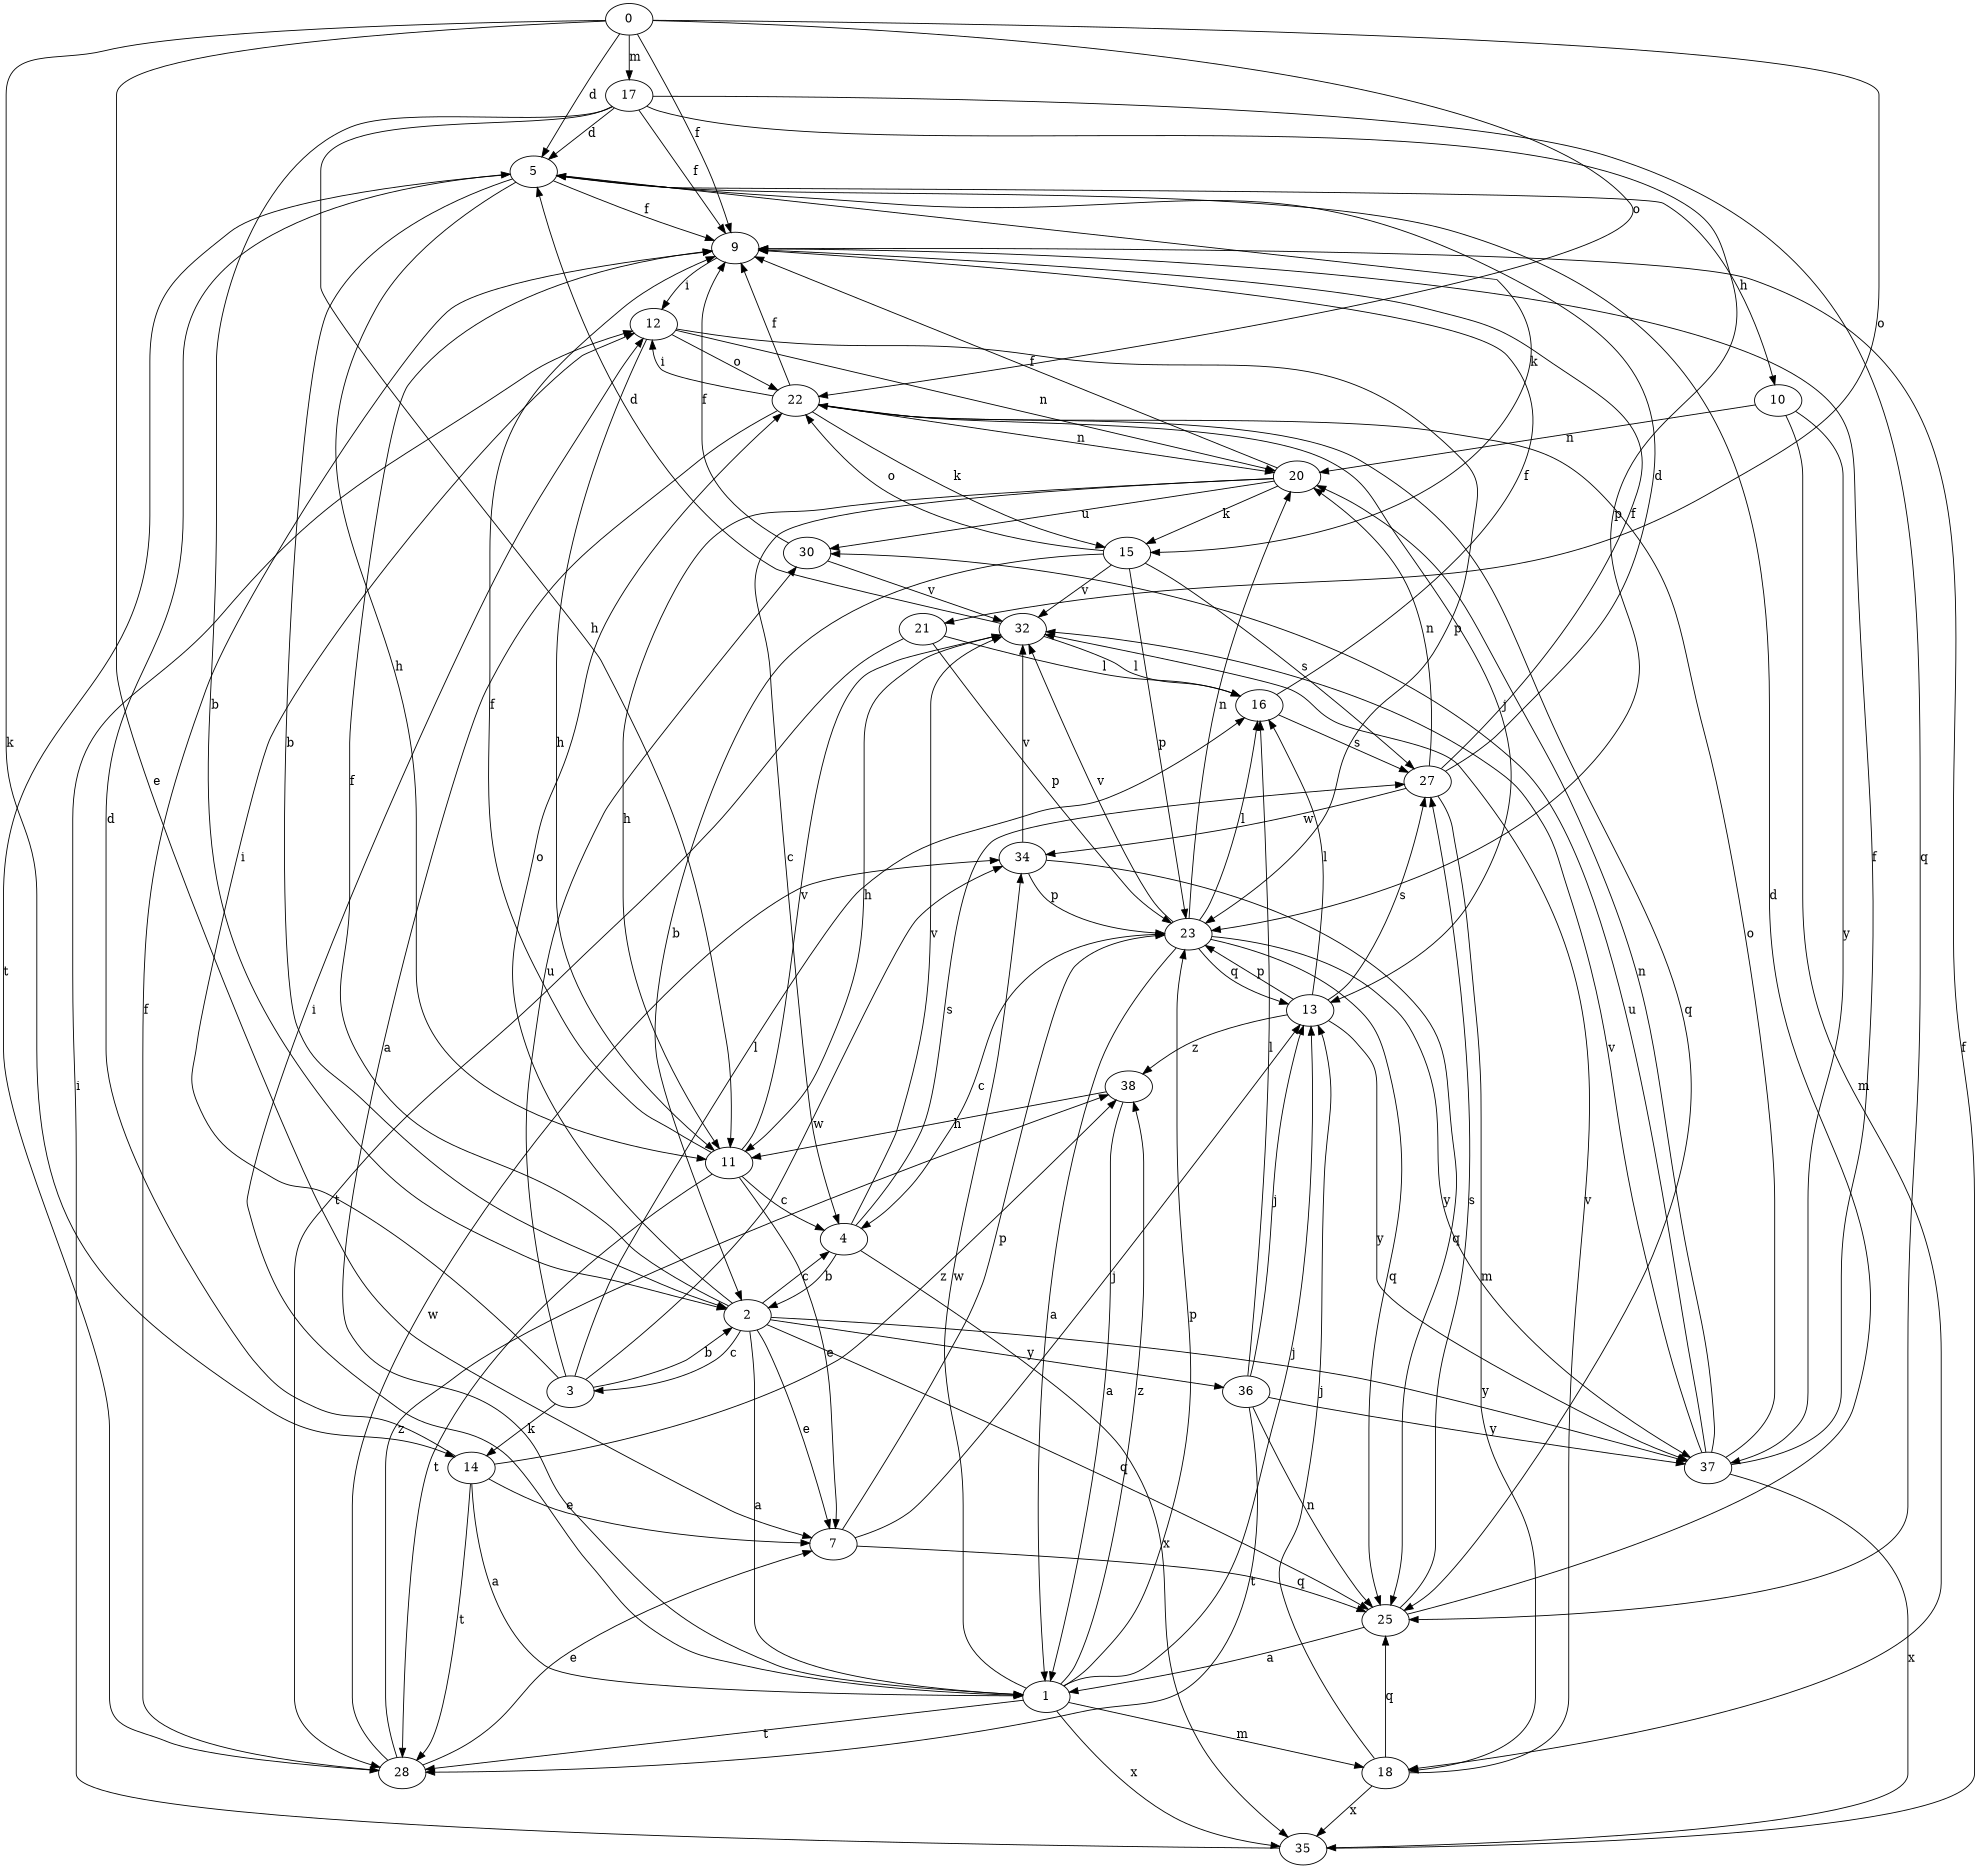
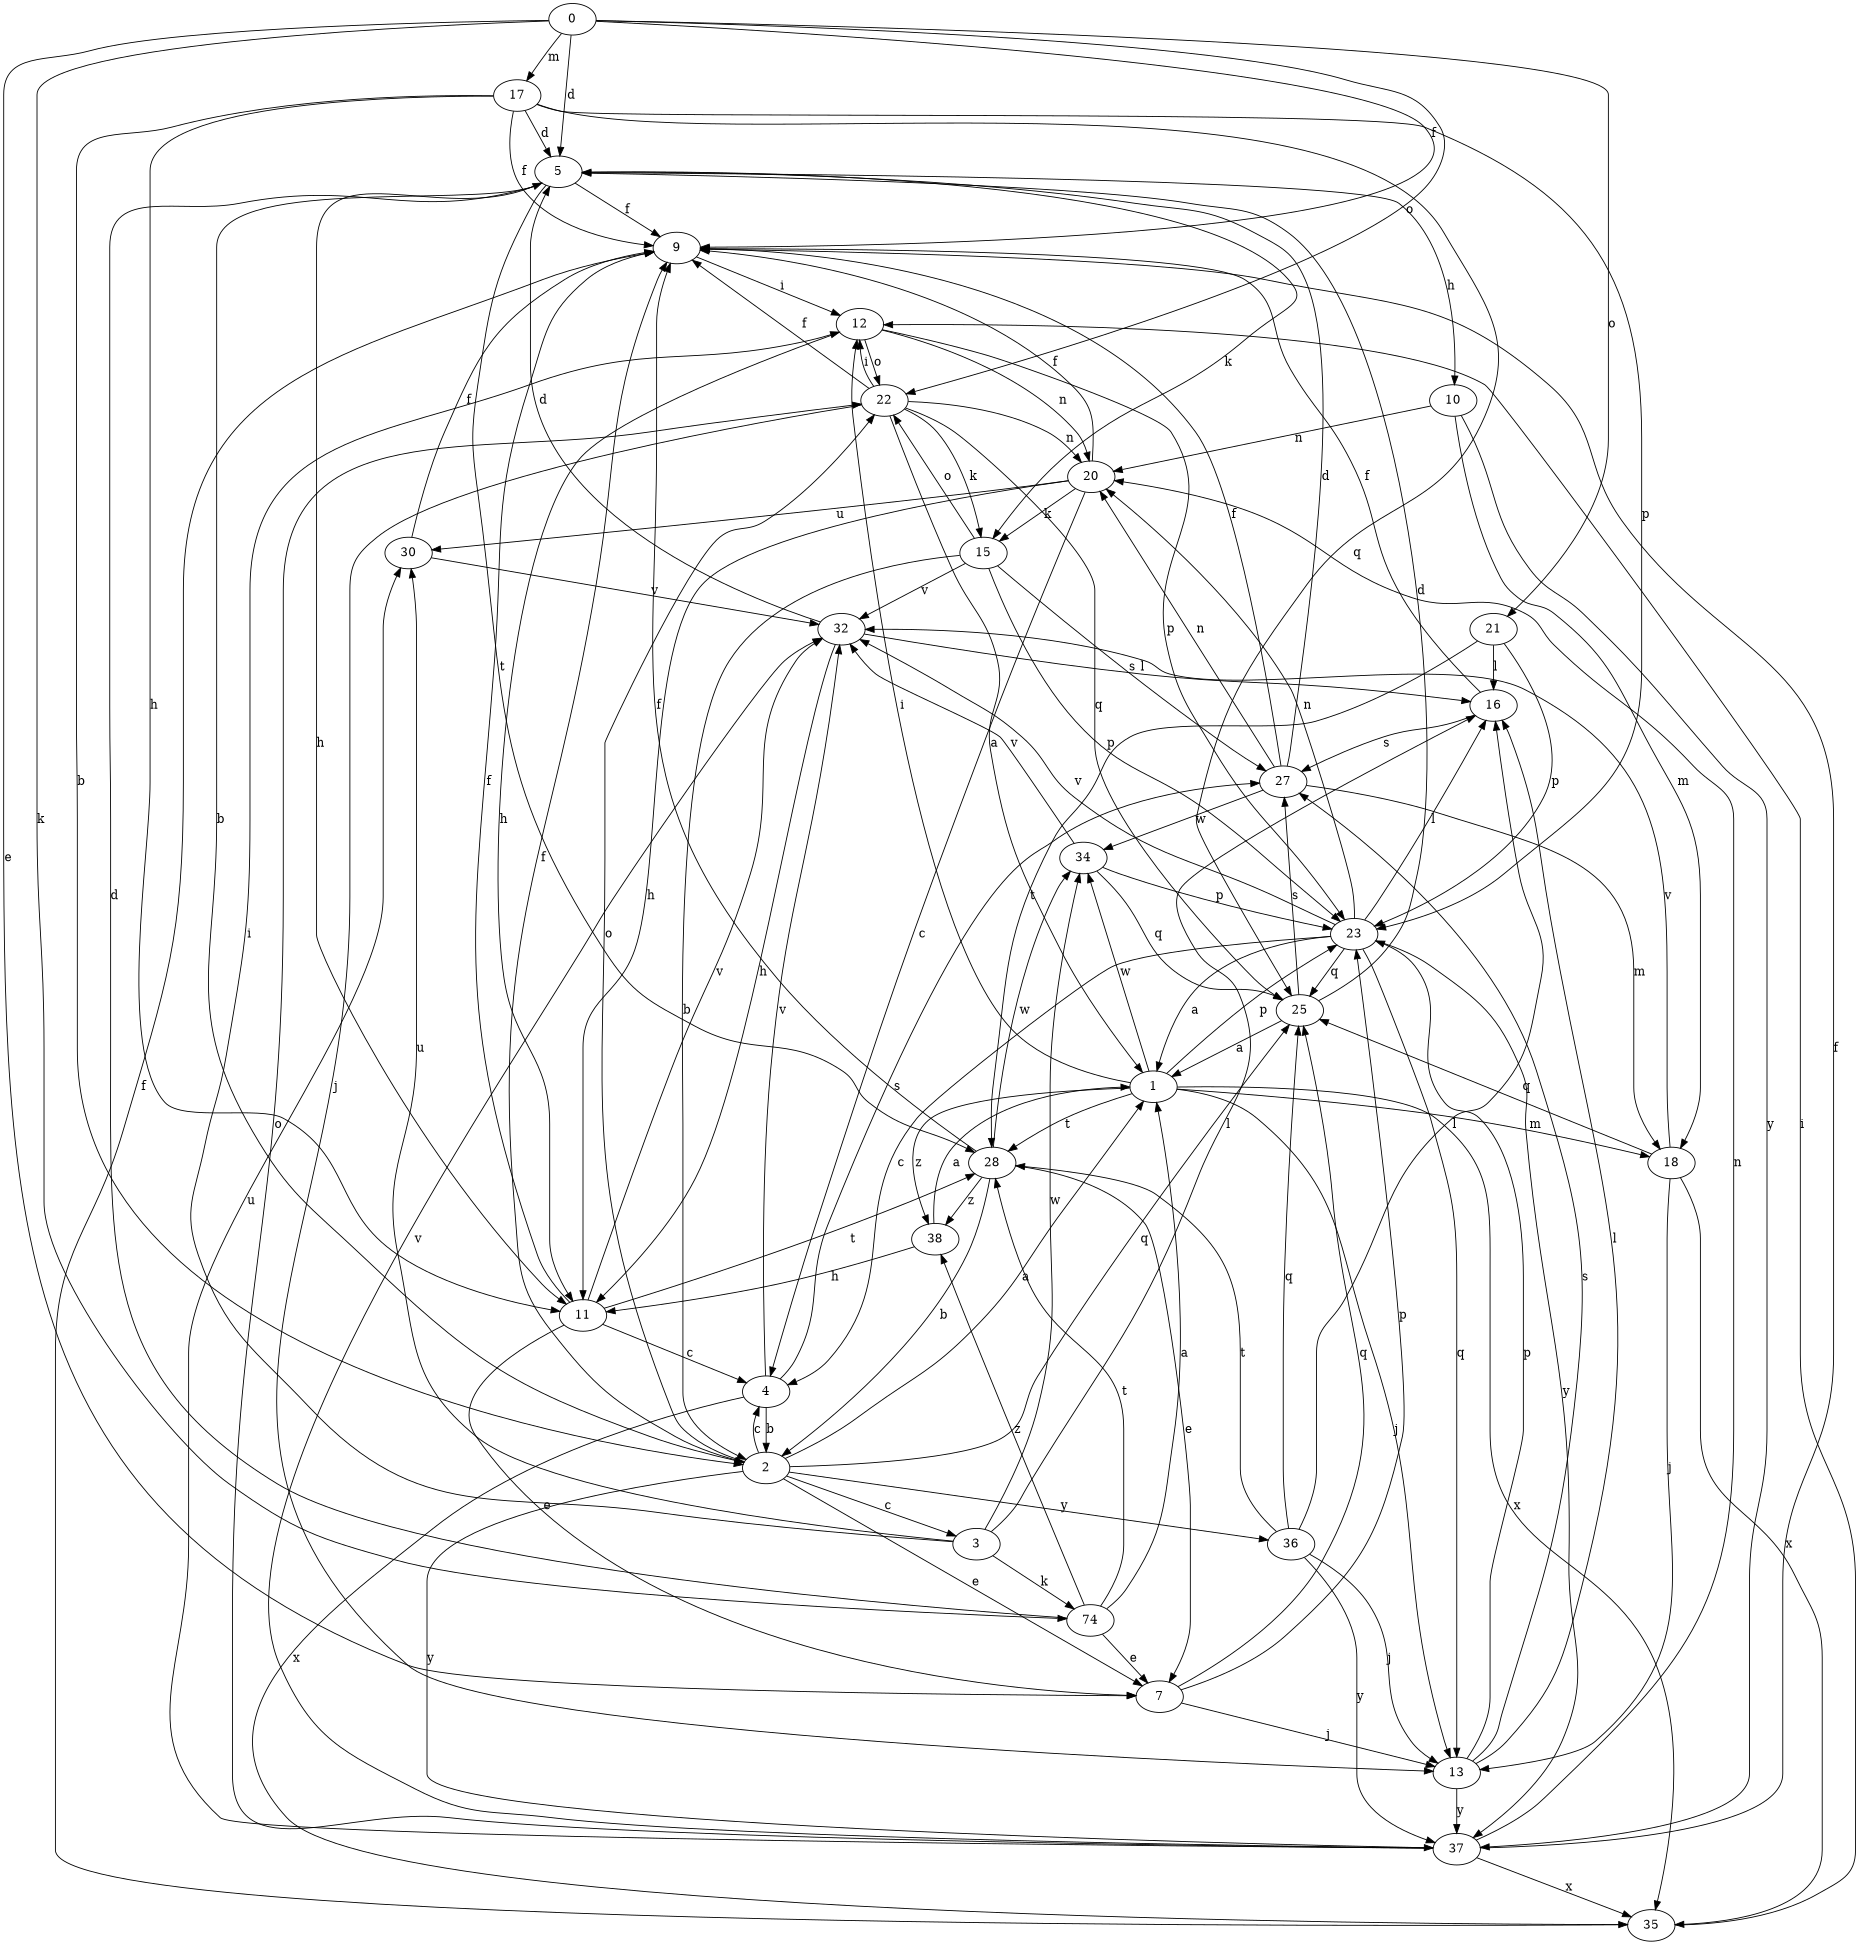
edge "13" -> "38": removed, label "z"
edge "3" -> "2": now "28" -> "2"
node "14": label "14" -> "74"
edge "36" -> "25": label "n" -> "q"
